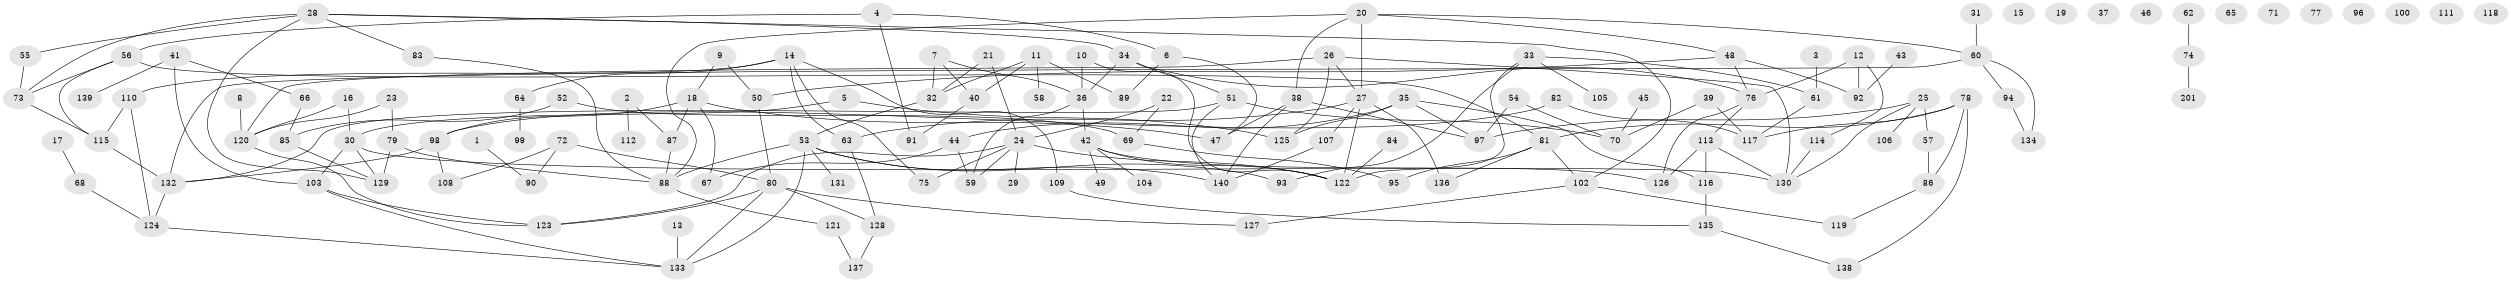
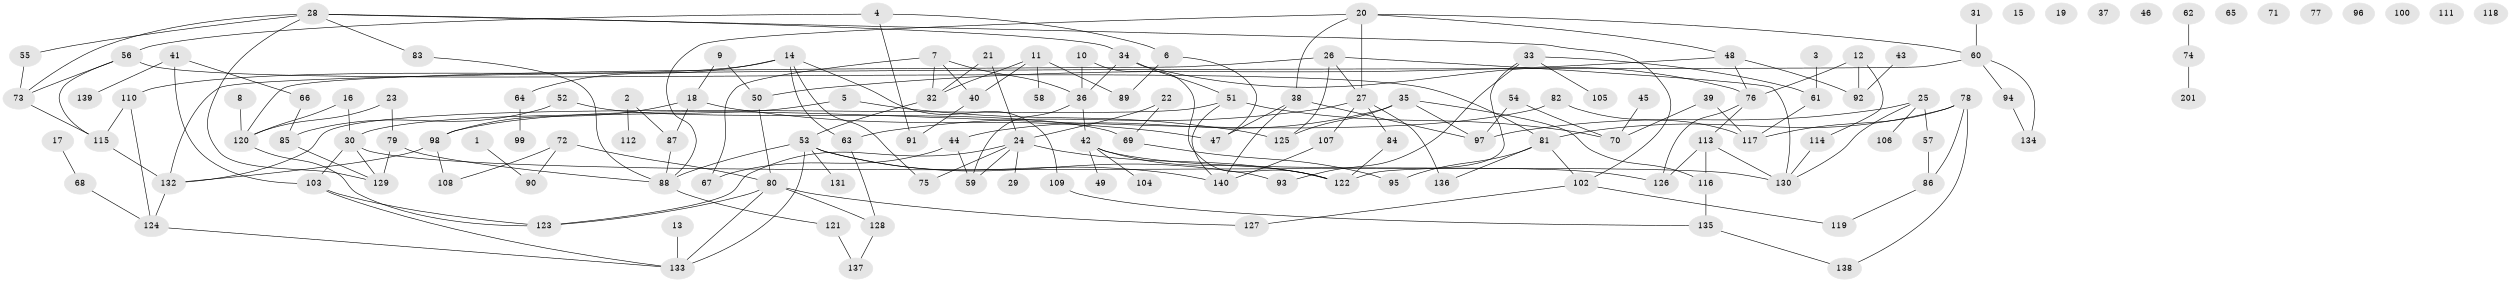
edge "18" -- "67": now "7" -- "67"
edge "27" -- "122": now "27" -- "84"
